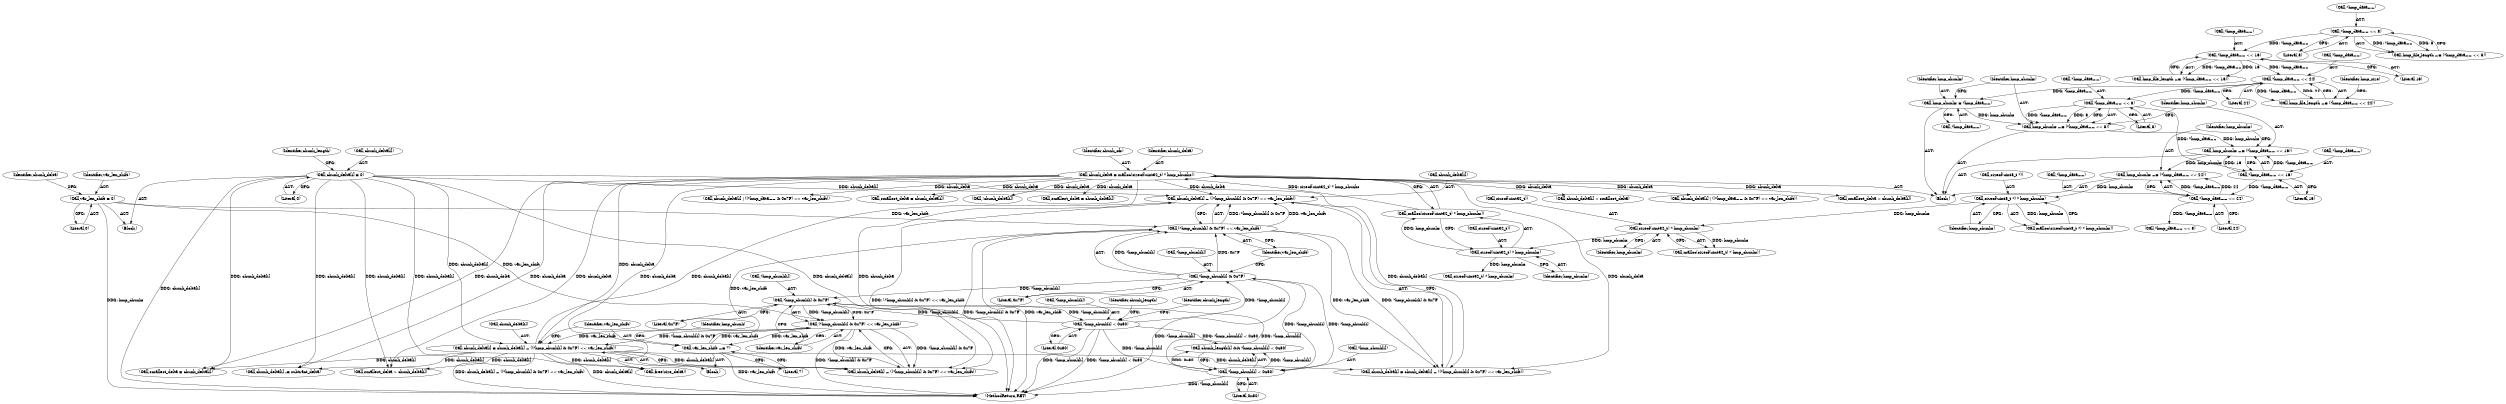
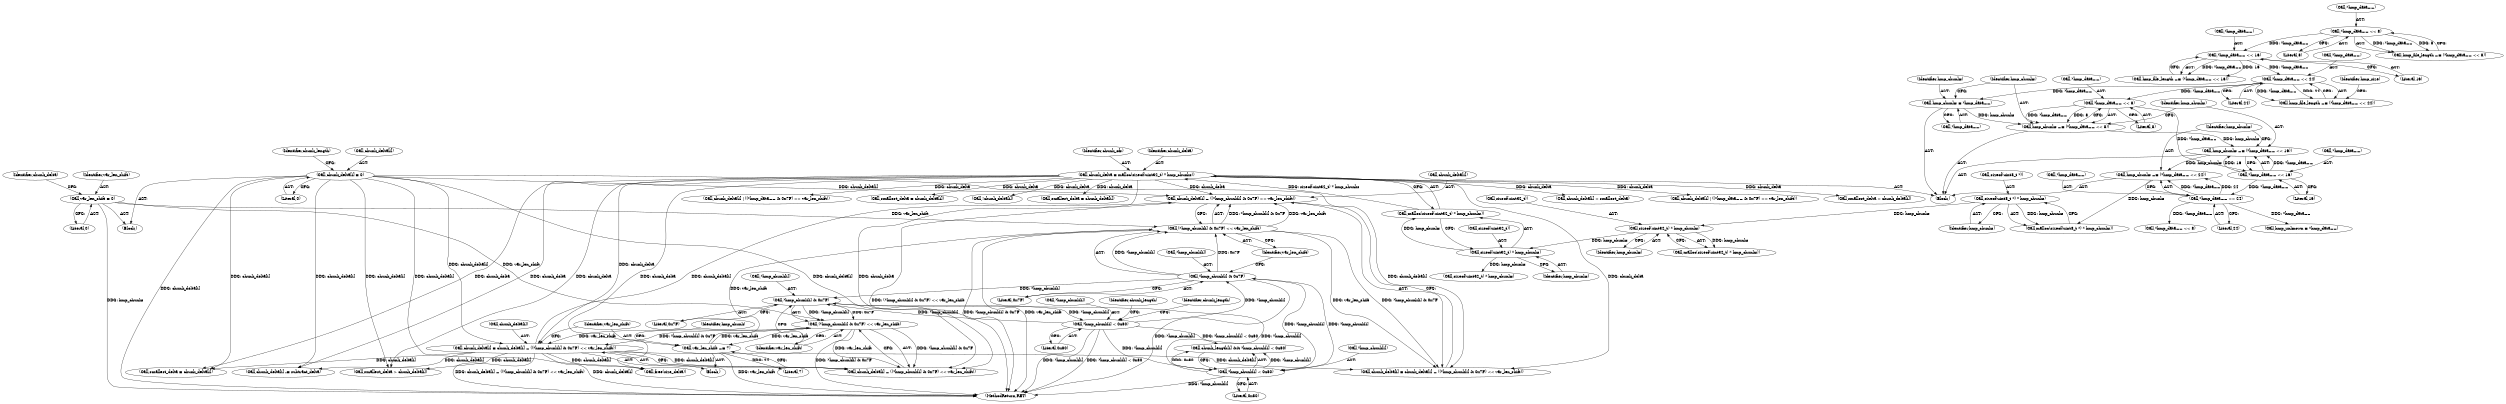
edge "(Call,hmp_chunks += (*hmp_data++ << 24))" -> "(Call,sizeof(uint8_t *) * hmp_chunks)": now "(Call,hmp_chunks += (*hmp_data++ << 24))" -> "(Call,malloc(sizeof(uint8_t *) * hmp_chunks))"
node "(Call,hmp_unknown = *hmp_data++)": added
edge "(Call,var_len_shift += 7)" -> "(Literal,7)": label "CFG: " -> "DDG: 24"
